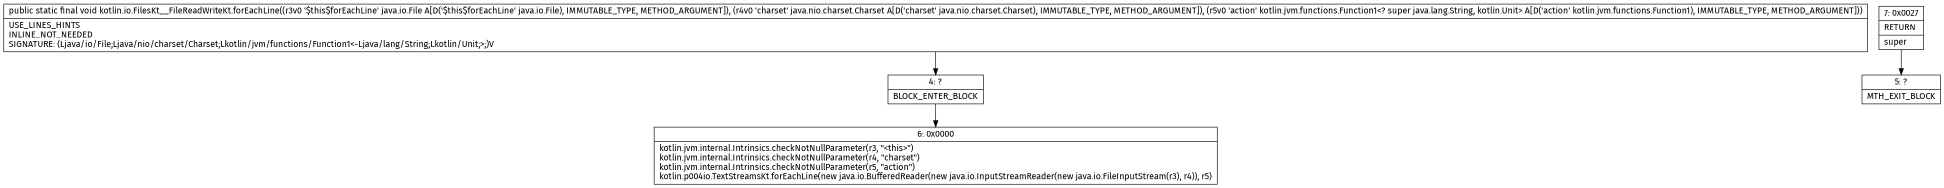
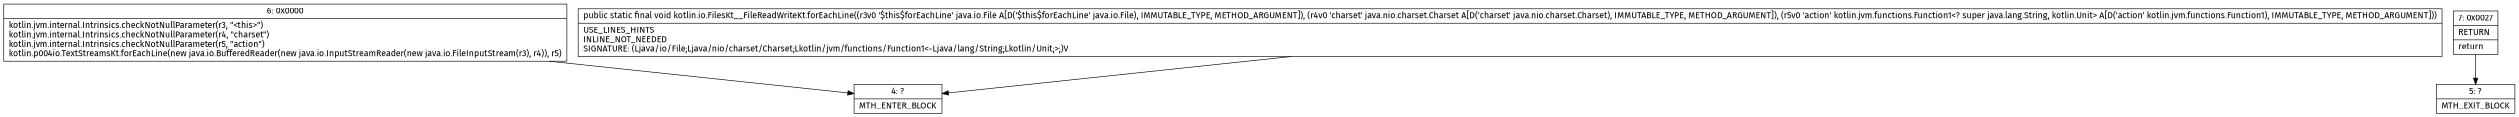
node "7: 0x0027": text "super" -> "return"
node "4: ?": text "BLOCK_ENTER_BLOCK" -> "MTH_ENTER_BLOCK"
edge "4: ?" -> "6: 0x0000": reversed
